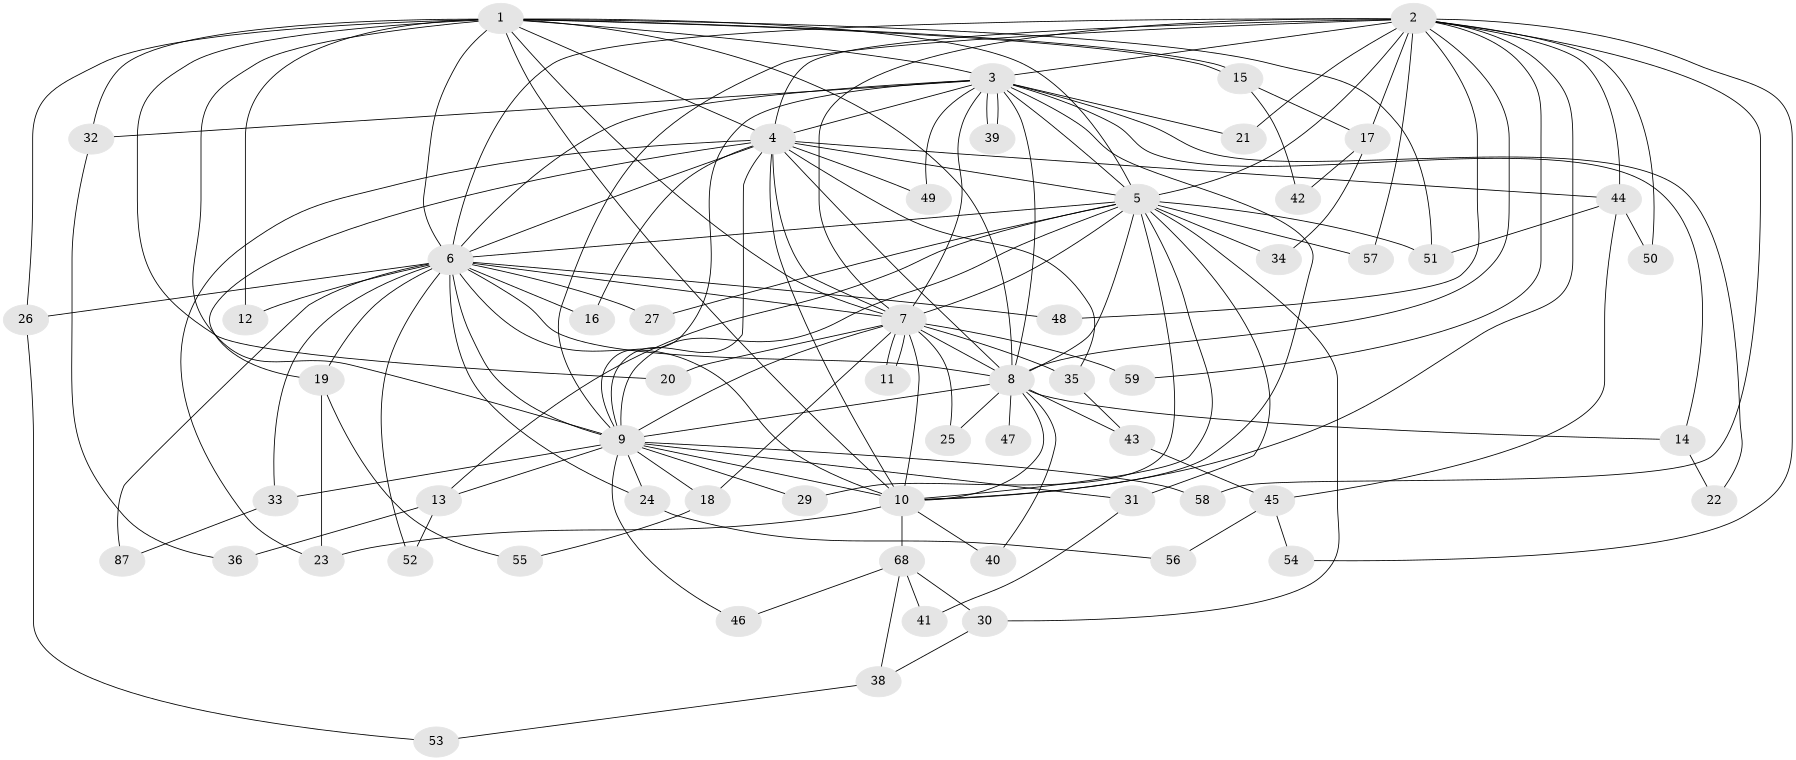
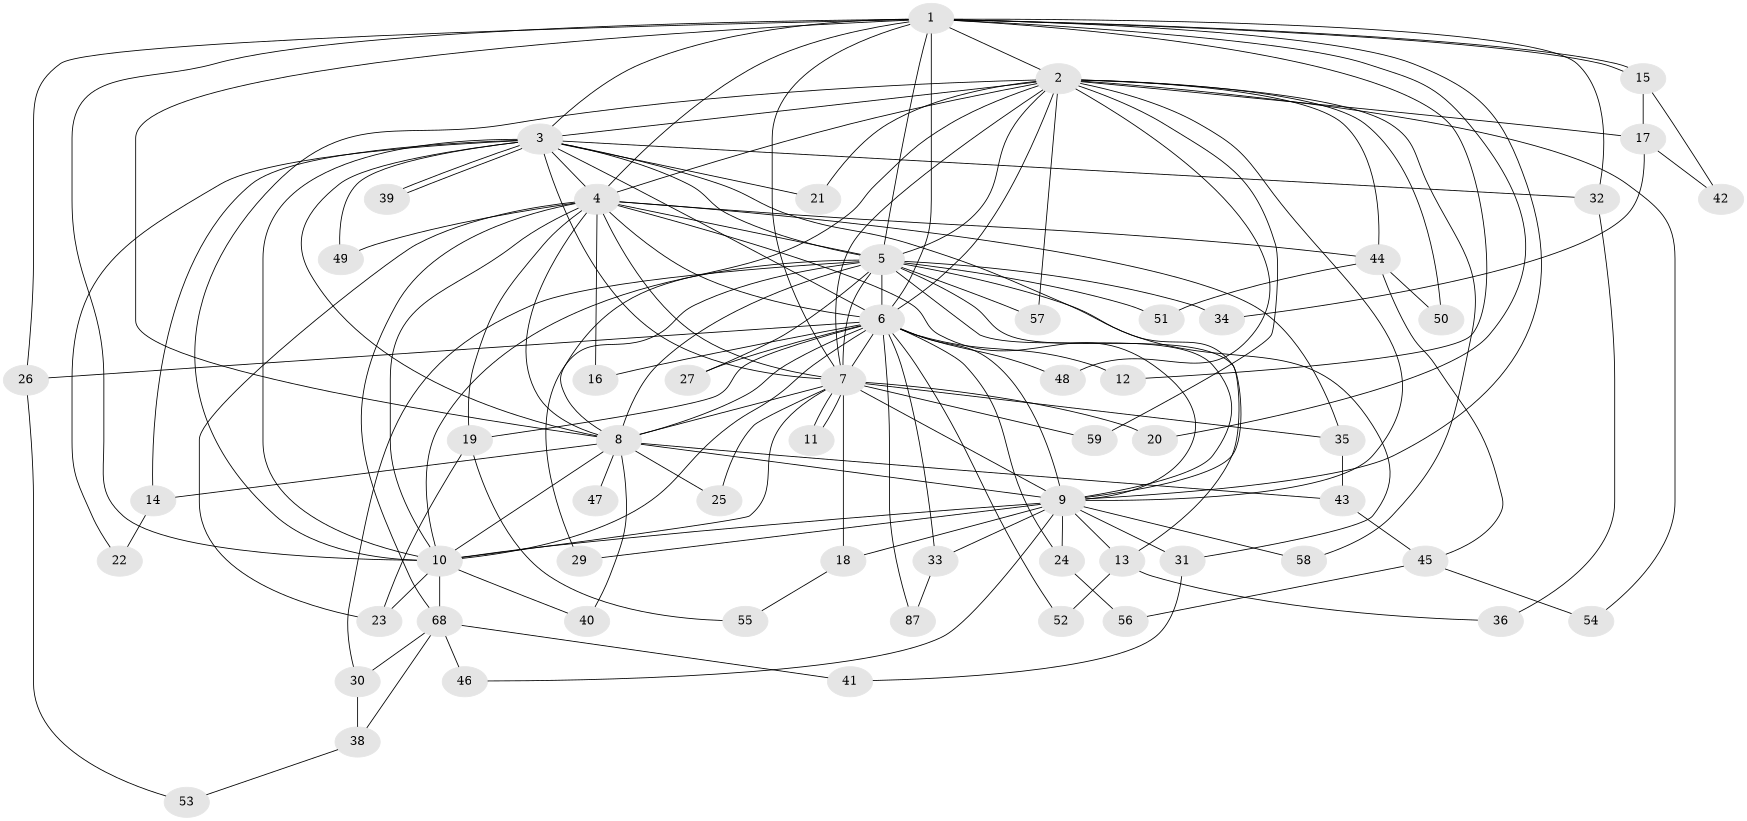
edge "1" -- "51": now "1" -- "2"
edge "4" -- "68": added
